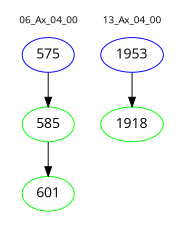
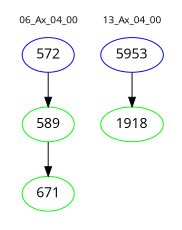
node "575": label "575" -> "572"
node "1953": label "1953" -> "5953"
node "585": label "585" -> "589"
node "601": label "601" -> "671"
